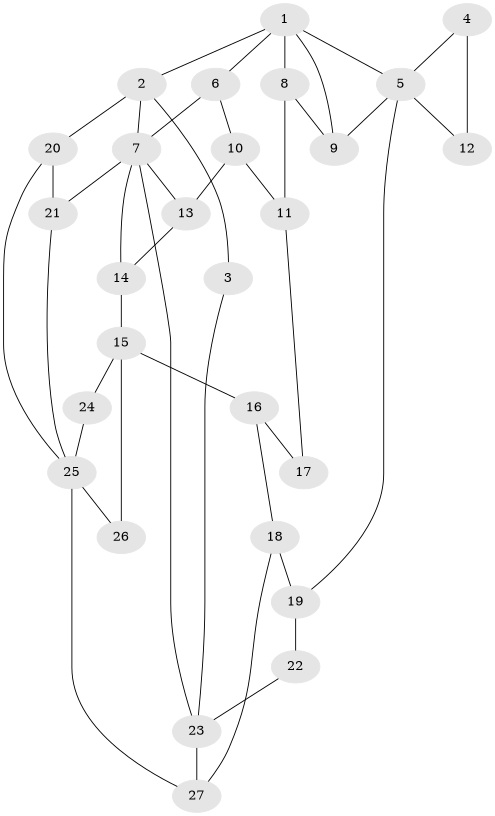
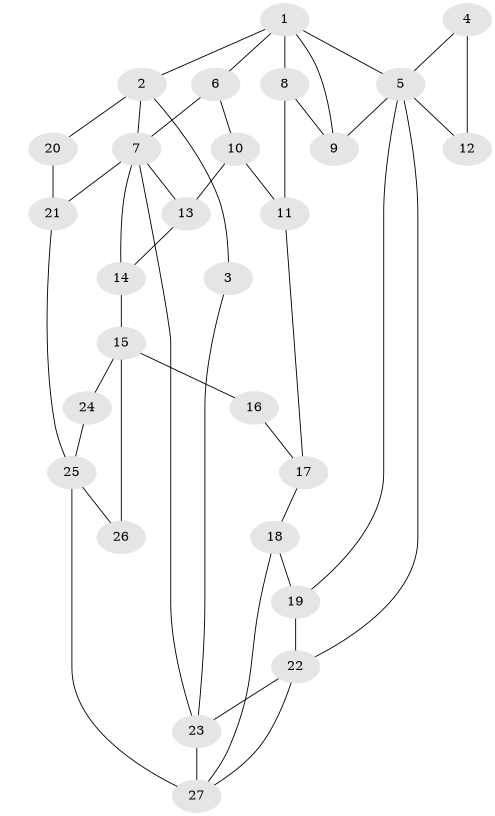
edge "20" -- "25": removed
edge "5" -- "22": added
edge "16" -- "18": now "17" -- "18"
edge "22" -- "27": added
